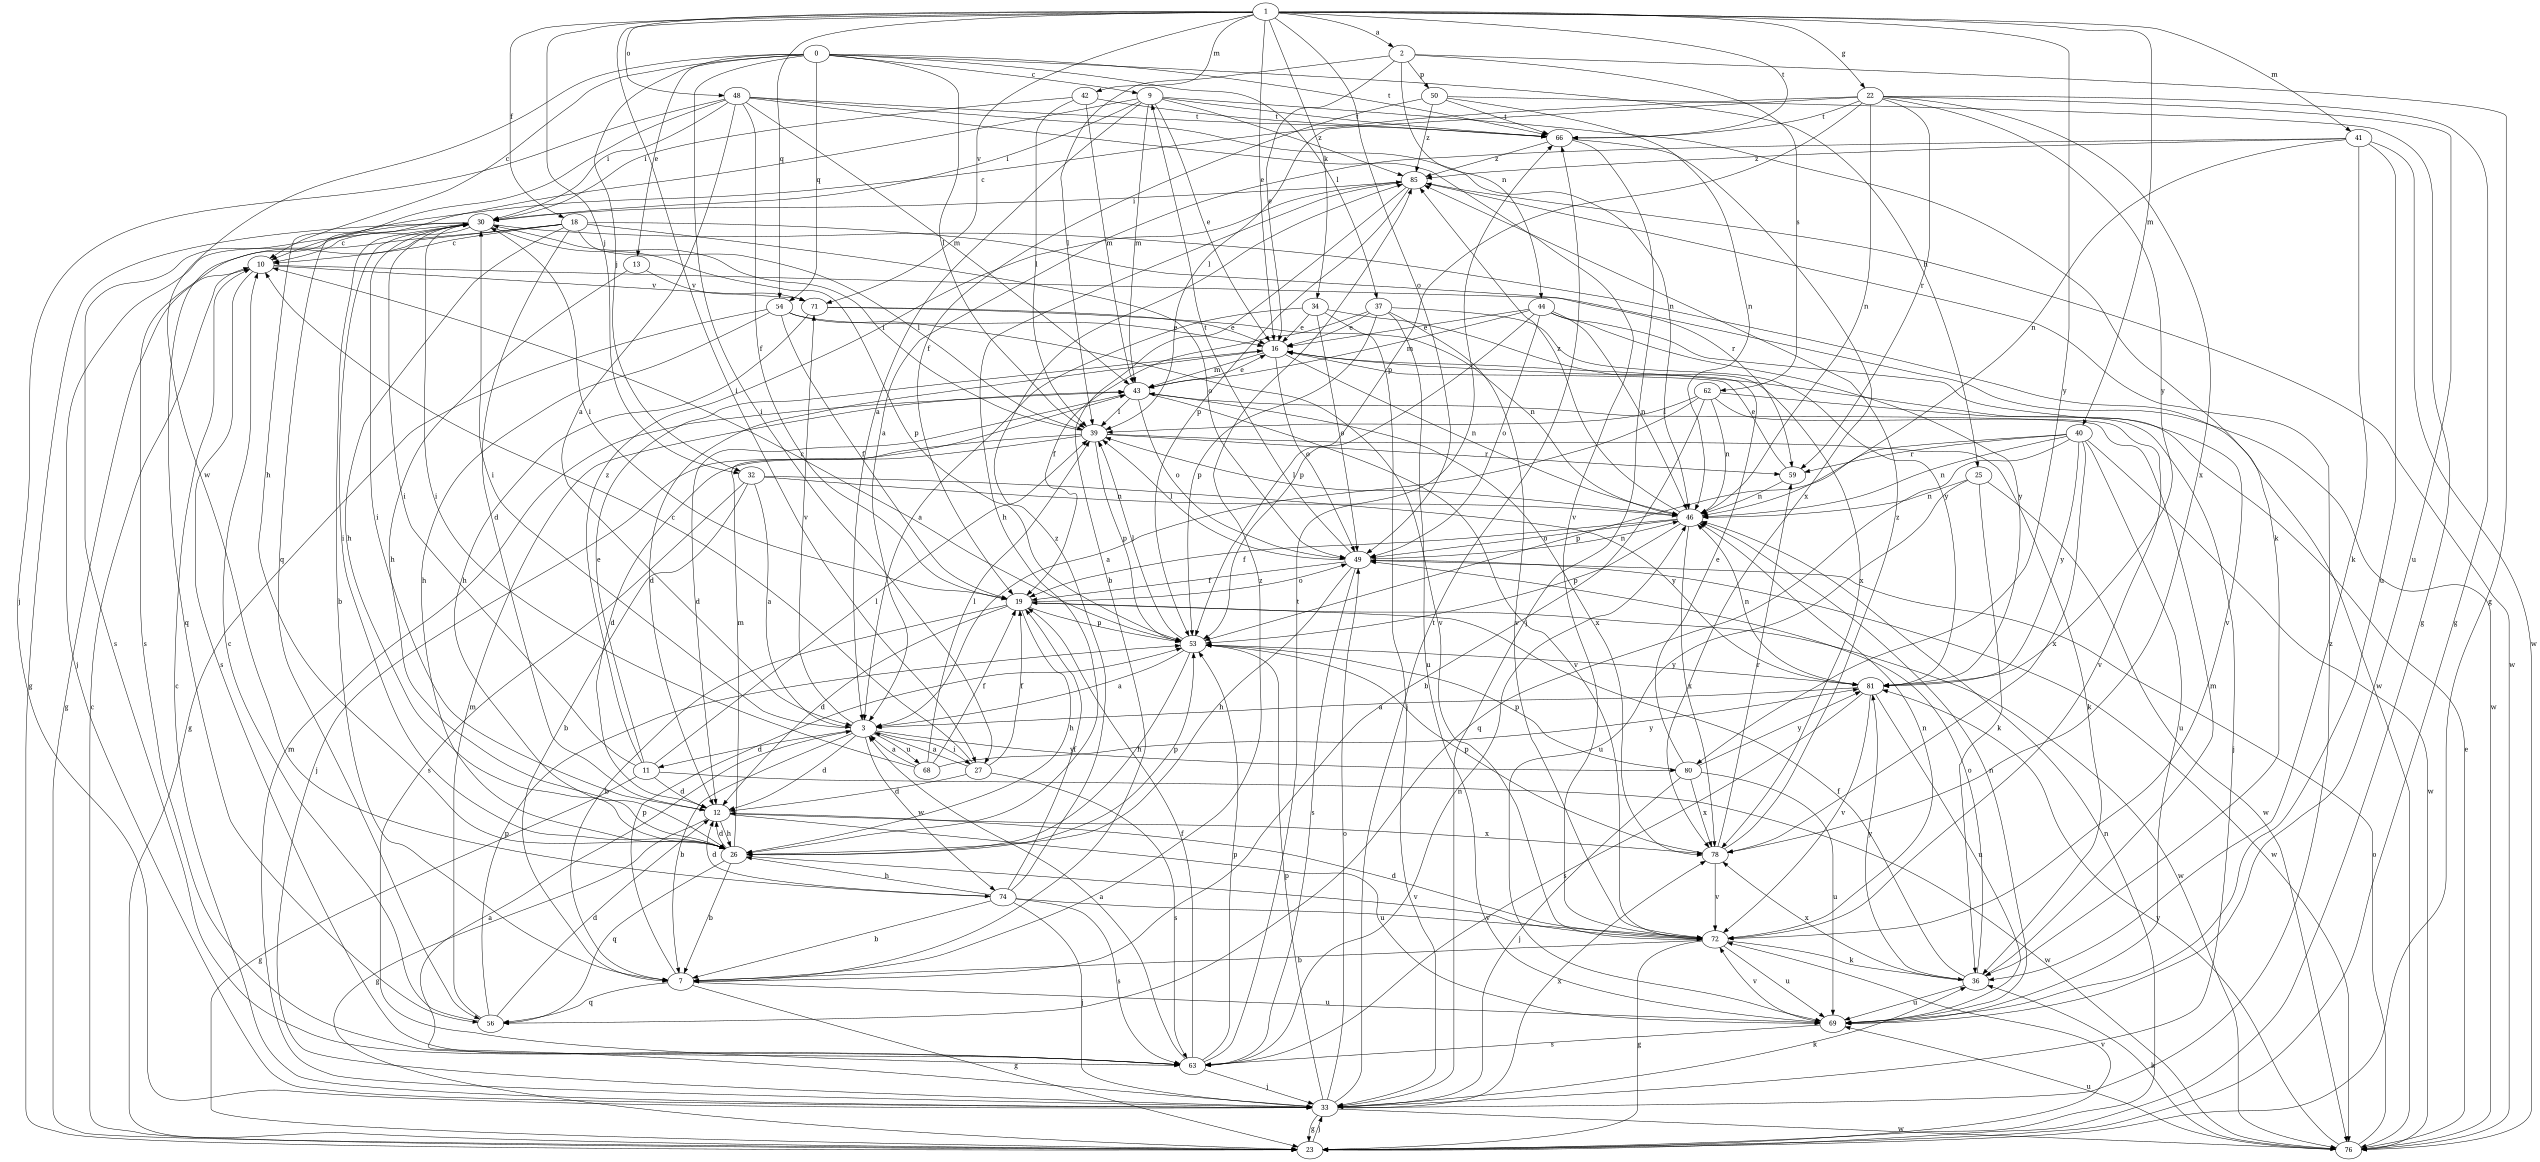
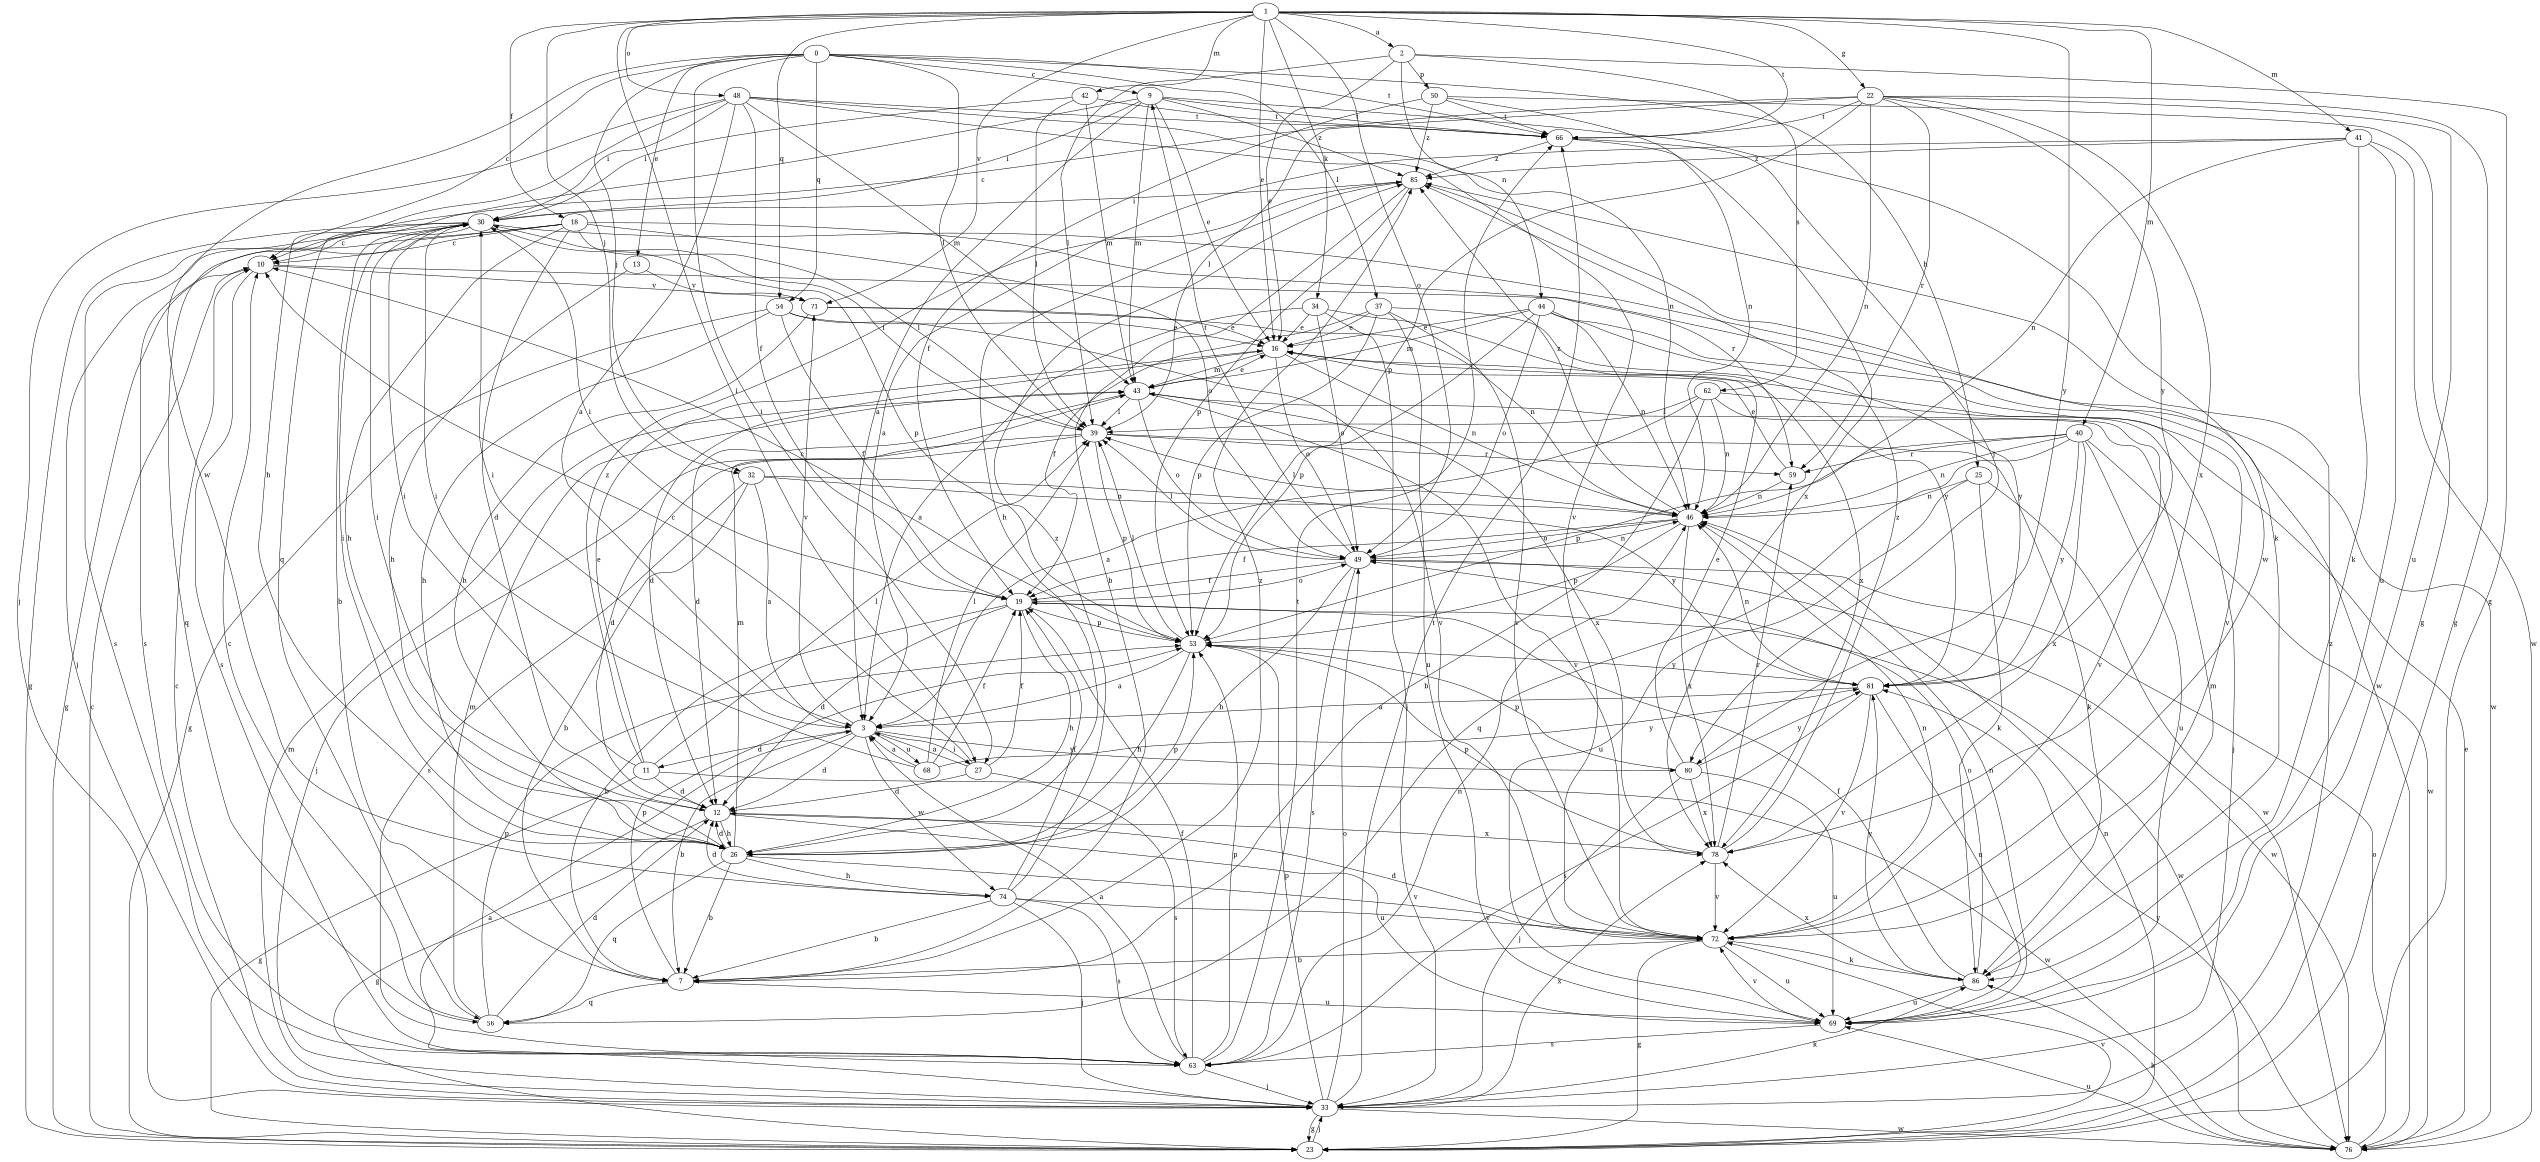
edge "85" -> "76": now "85" -> "72"
edge "66" -> "33": now "66" -> "80"
edge "74" -> "26": reversed
node "36": label "36" -> "86"
edge "7" -> "23": removed, label "g"
